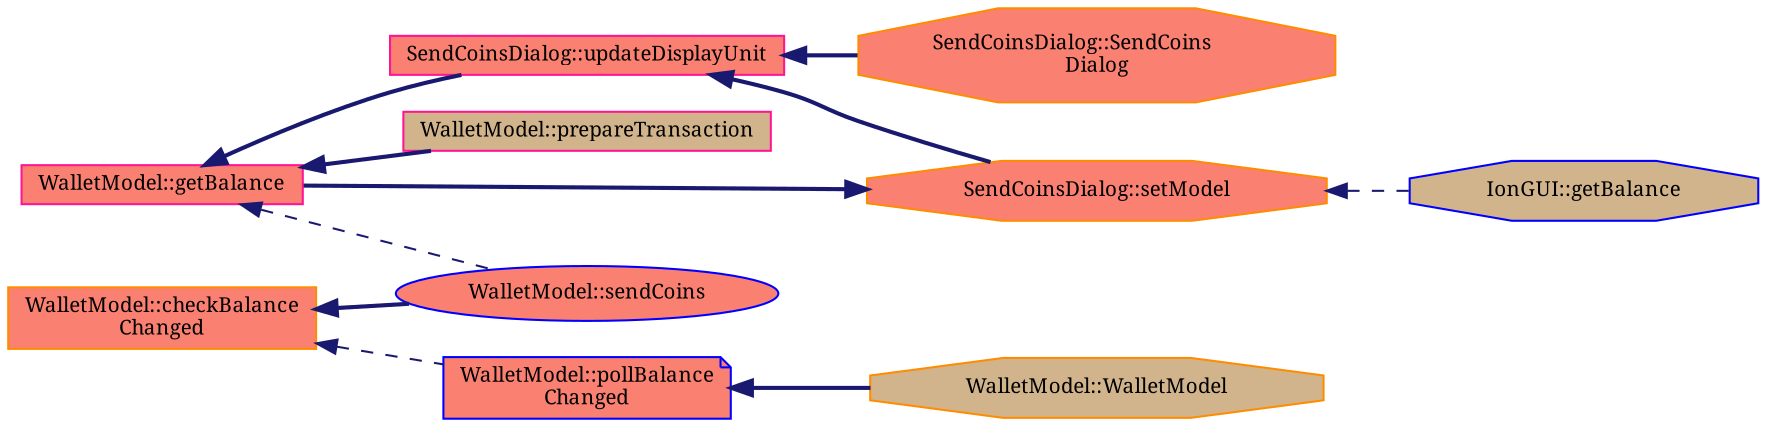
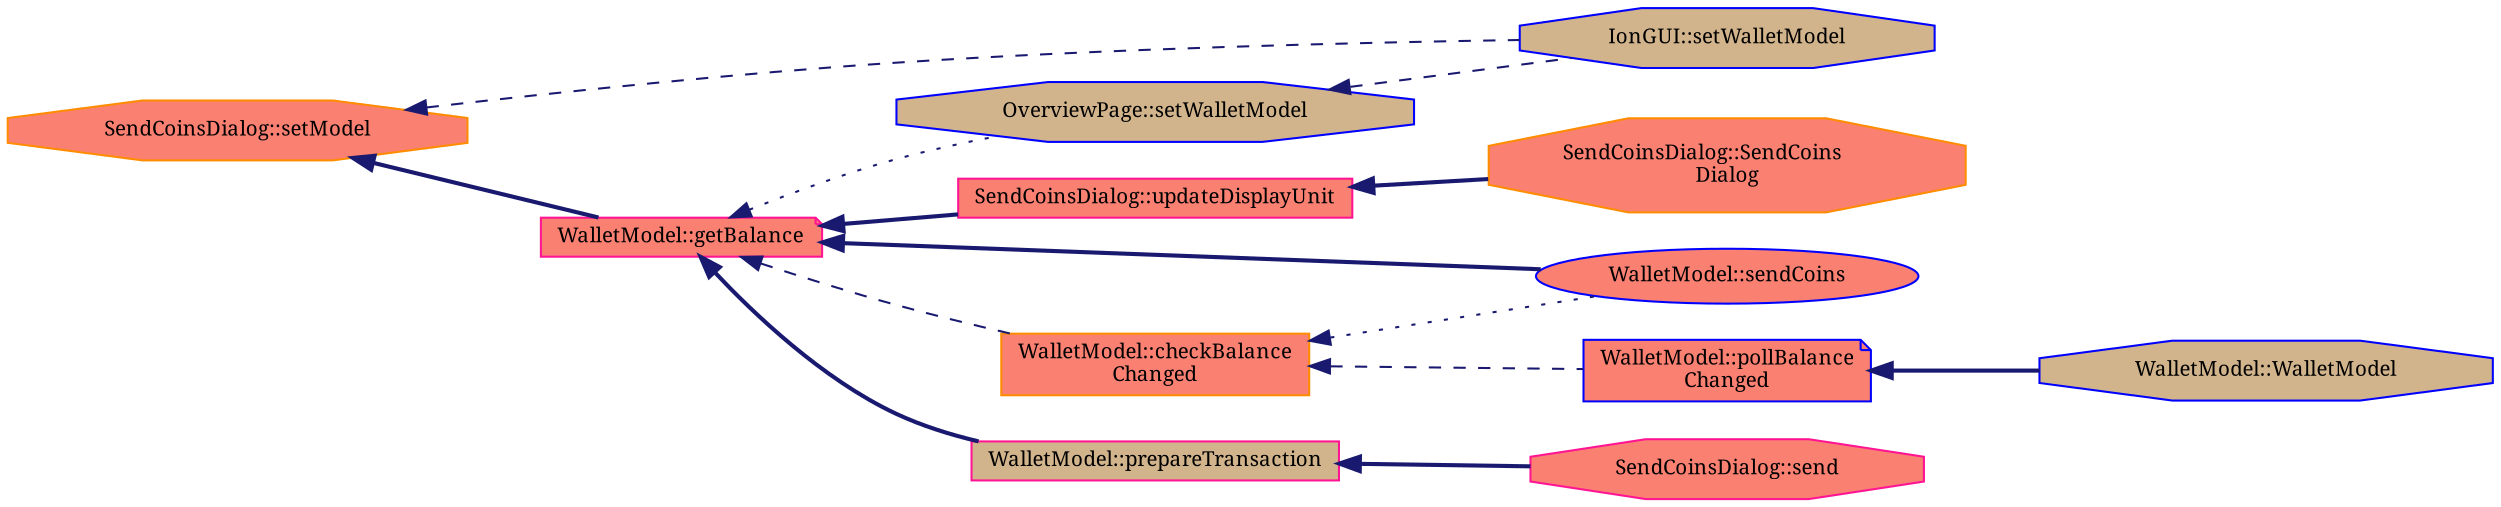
node "OverviewPage::setWalletModel": added
edge "SendCoinsDialog::setModel" -> "SendCoinsDialog::updateDisplayUnit": removed
node "WalletModel::getBalance": shape box -> note
node "IonGUI::getBalance": label "IonGUI::getBalance" -> "IonGUI::setWalletModel"
edge "WalletModel::sendCoins" -> "WalletModel::getBalance": style dashed -> bold
edge "WalletModel::checkBalance Changed" -> "WalletModel::getBalance": added
edge "WalletModel::sendCoins" -> "WalletModel::checkBalance Changed": style bold -> dotted
node "WalletModel::WalletModel": color darkorange -> blue
node "SendCoinsDialog::send": added
